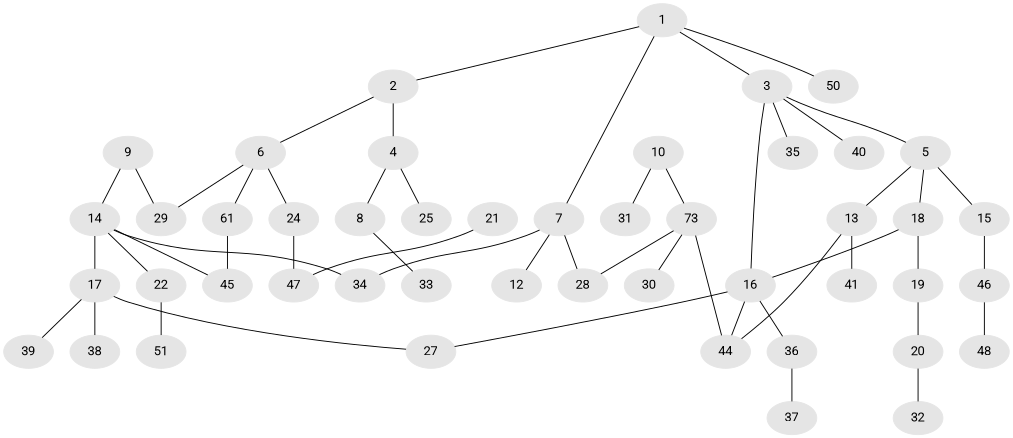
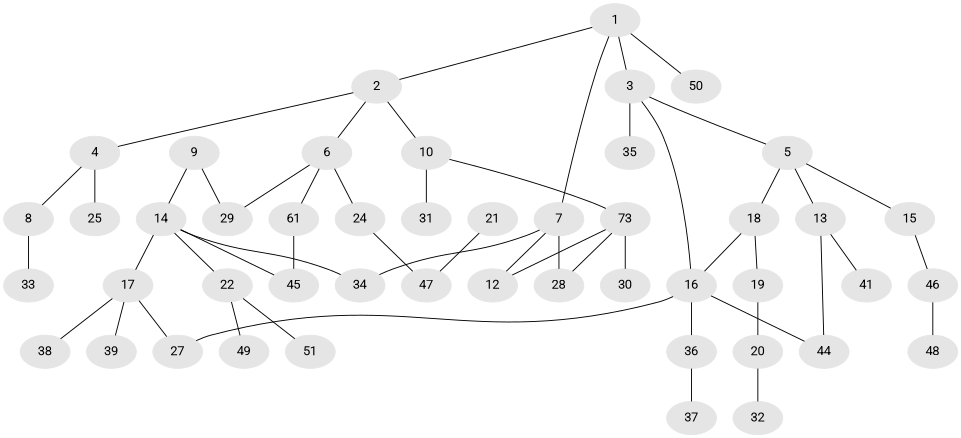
edge "2" -- "10": added
node "40": removed
edge "73" -- "44": now "73" -- "12"
node "49": added
